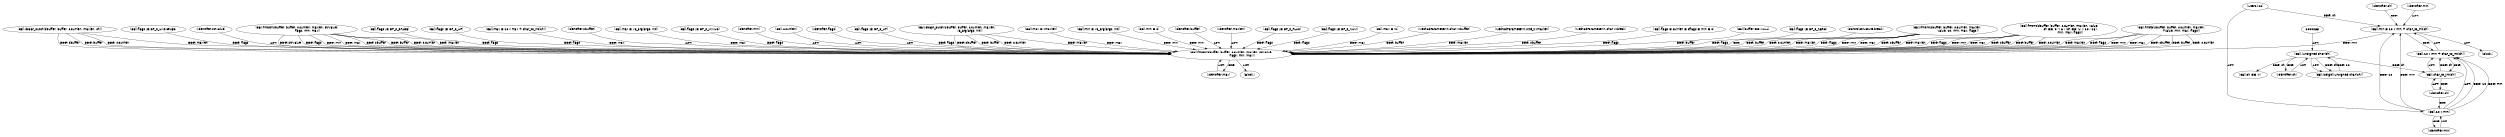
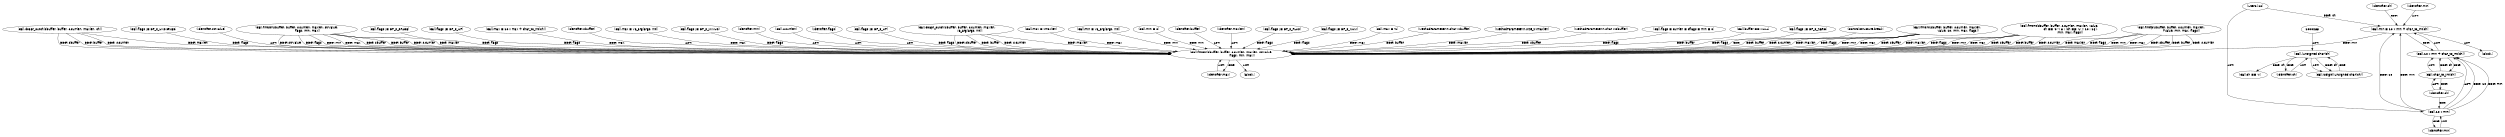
node "(MethodParameterIn,char **break)": label "(MethodParameterIn,char **break)" -> "(MethodParameterIn,char **sbuffer)"
edge "(Call,(unsigned char)ch)" -> "(Call,char_to_int(ch))": removed, label "DDG: ch"
edge "(Call,isdigit((unsigned char)ch))" -> "(Call,(unsigned char)ch)": label "DDG: 10" -> "CFG: "
